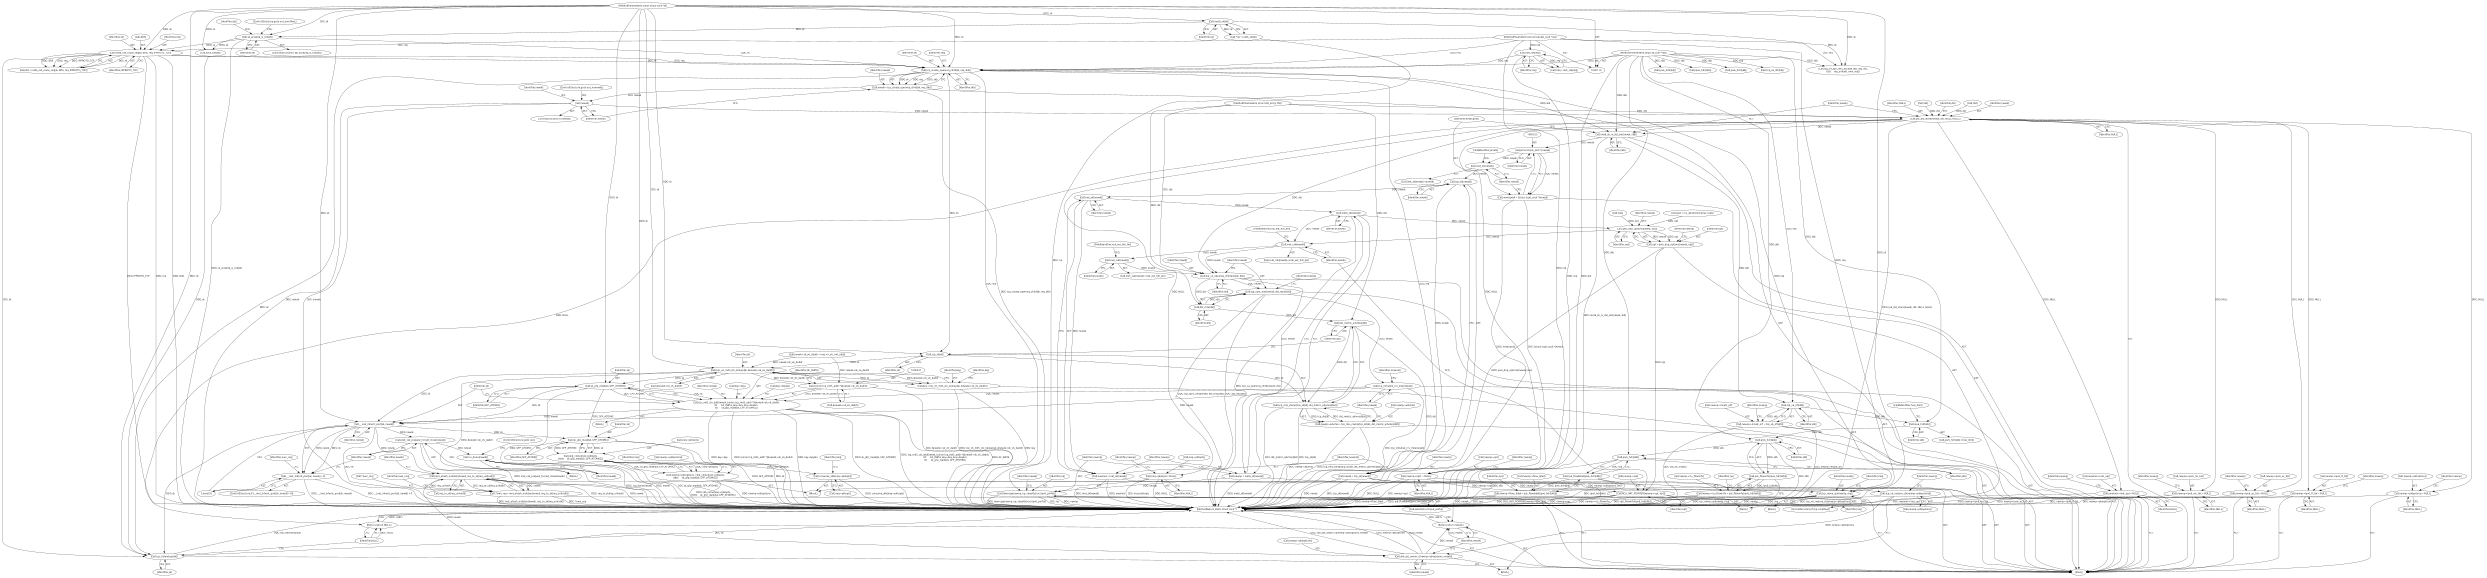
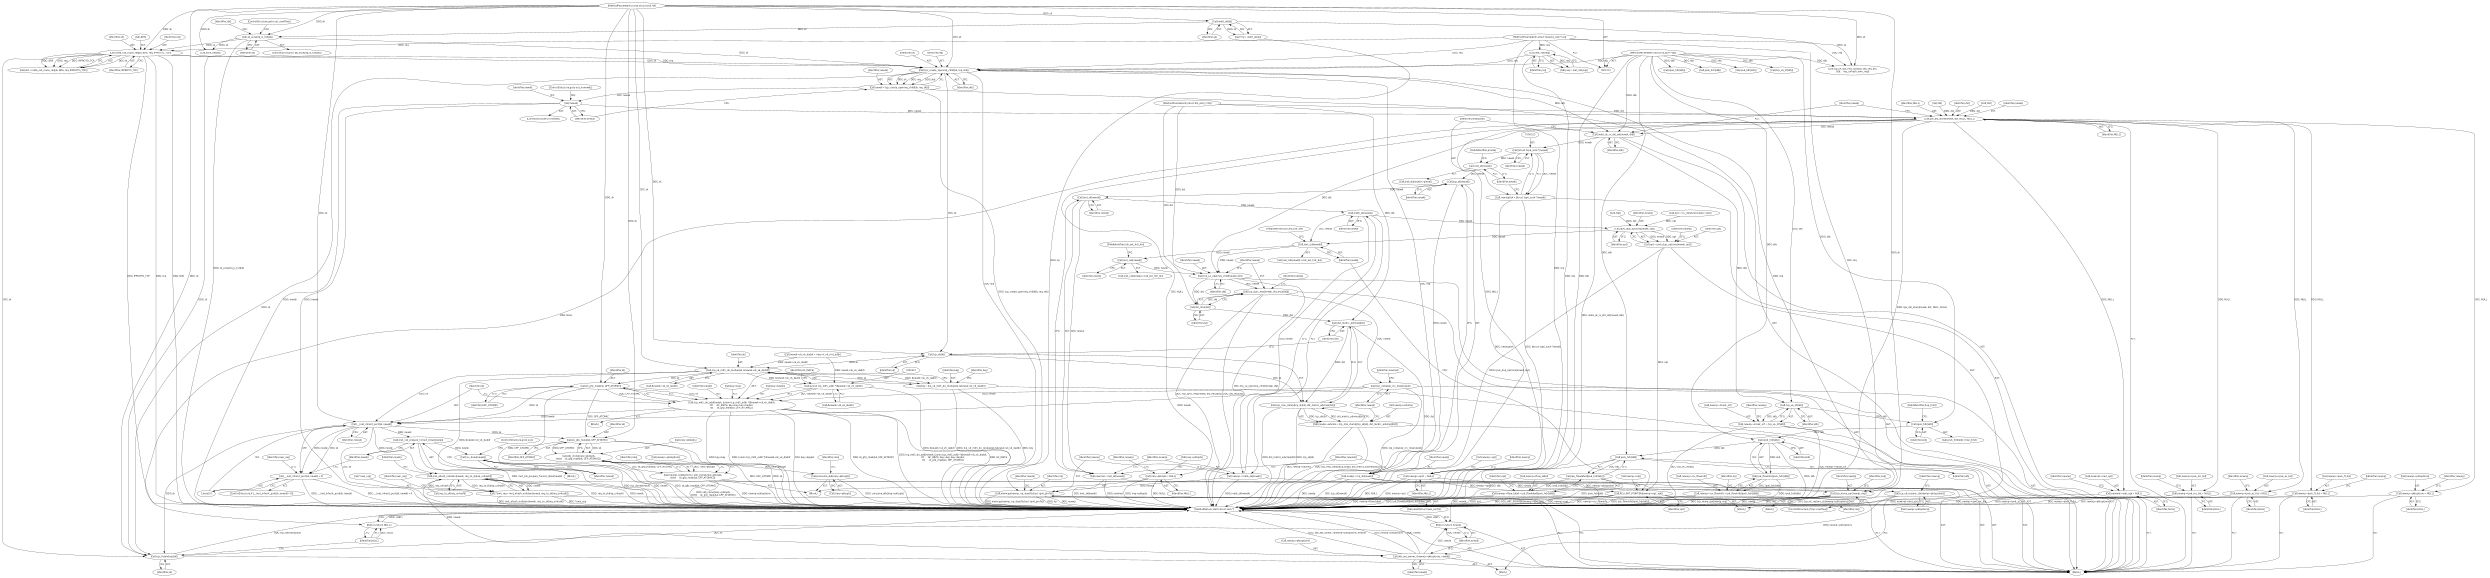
edge "(Call,ip6_flowinfo(ipv6_hdr(skb)))" -> "(MethodReturn,static struct sock *)": label "CFG: " -> "DDG: ipv6_hdr(skb)"
